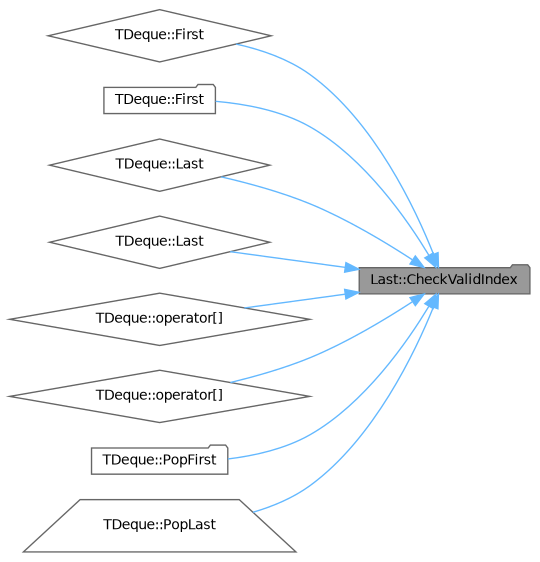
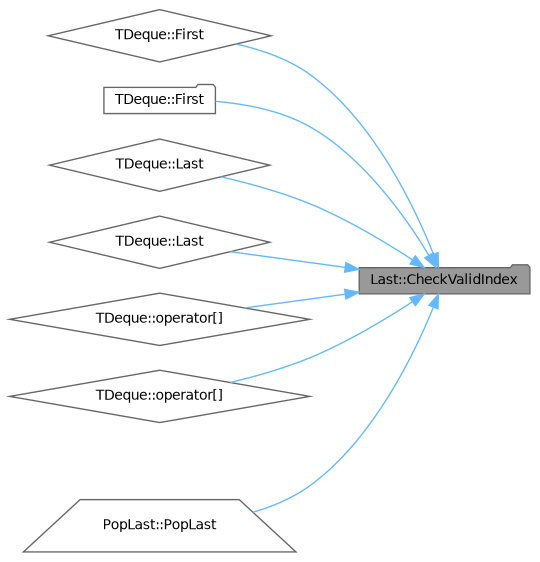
node "TDeque::PopFirst": removed
node "TDeque::PopLast": label "TDeque::PopLast" -> "PopLast::PopLast"
